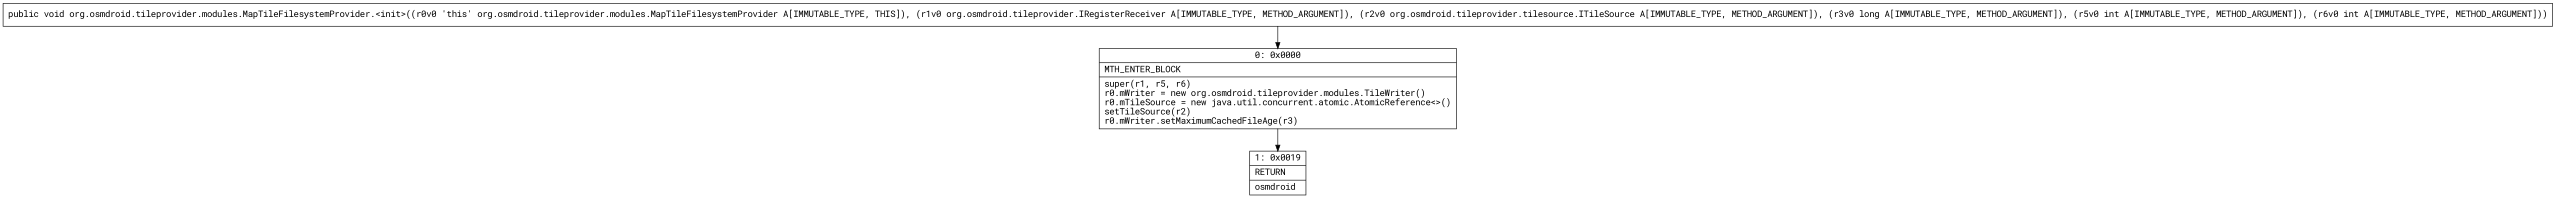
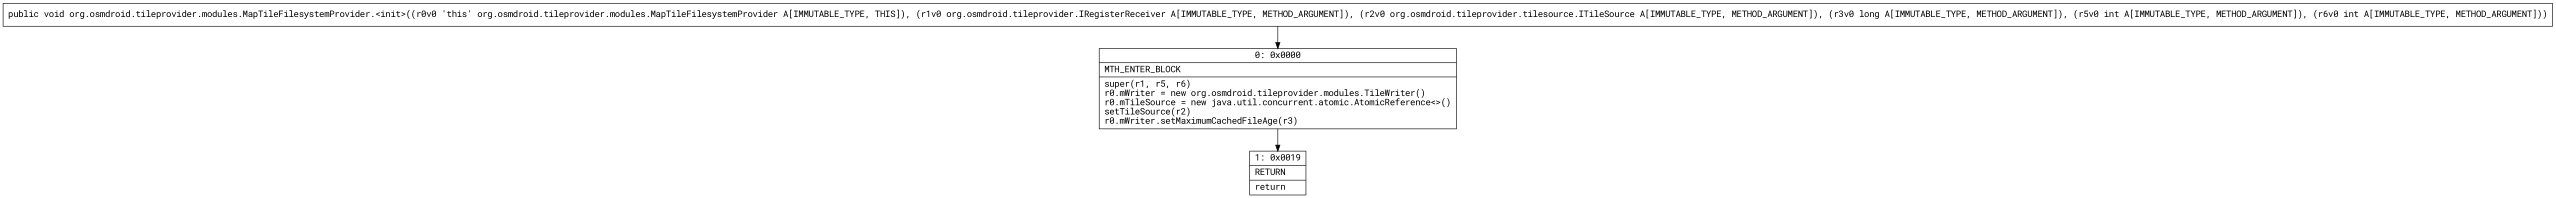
node "1: 0x0019": text "osmdroid" -> "return"
